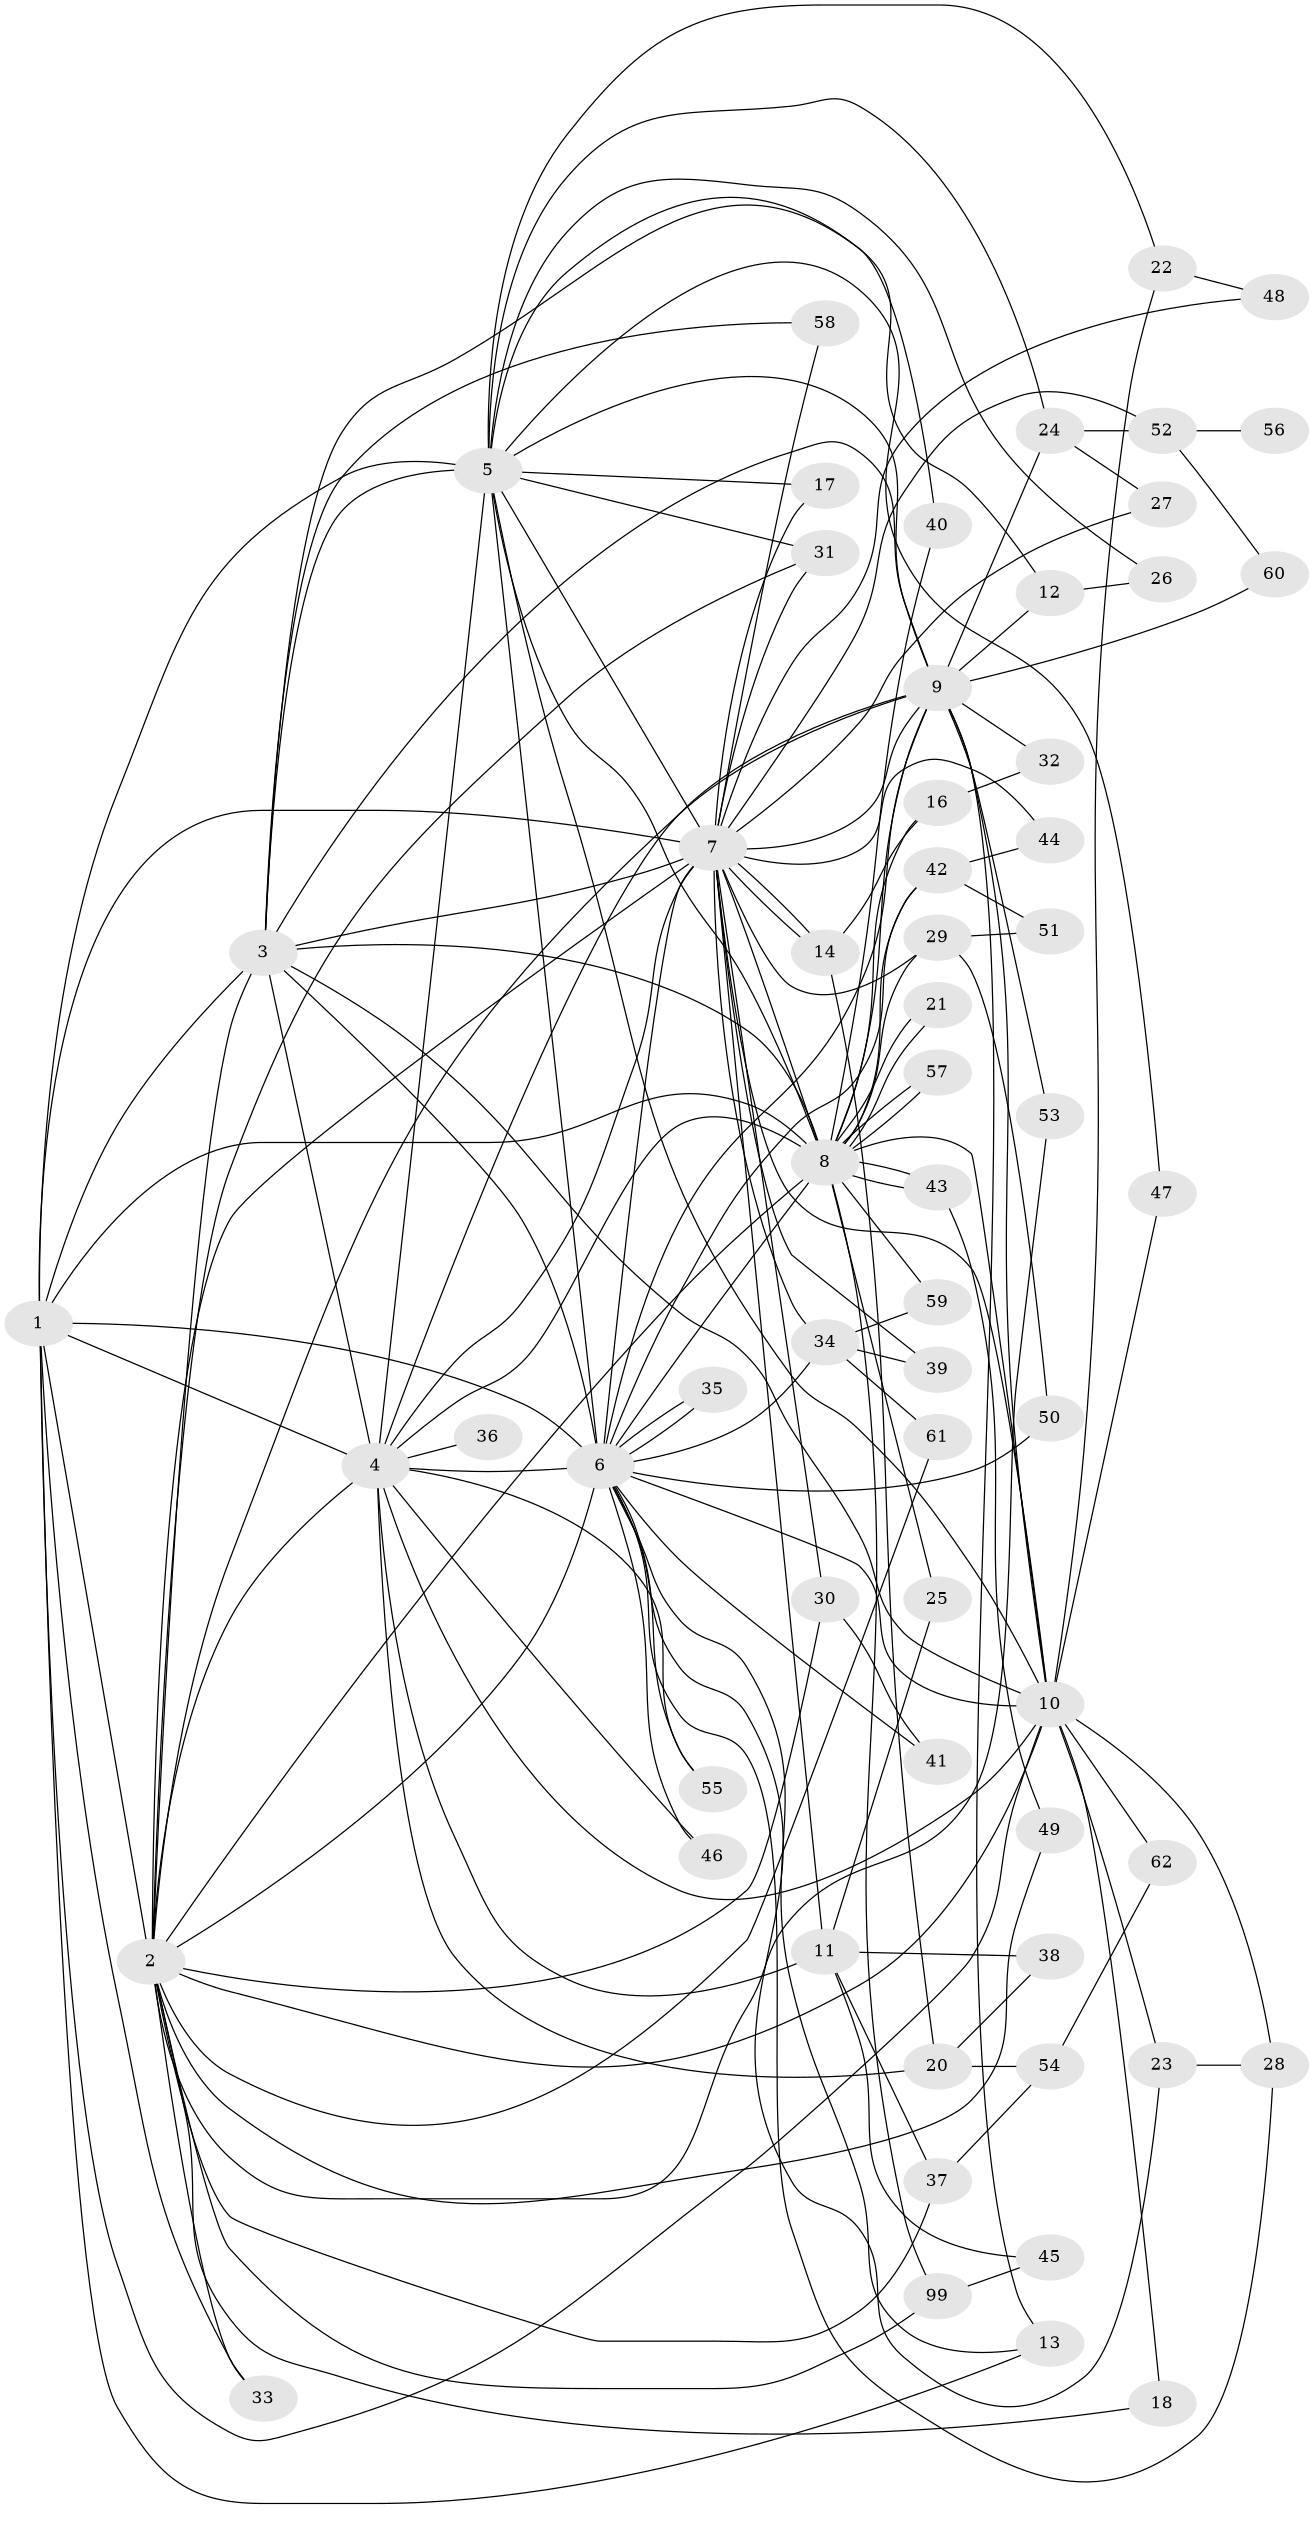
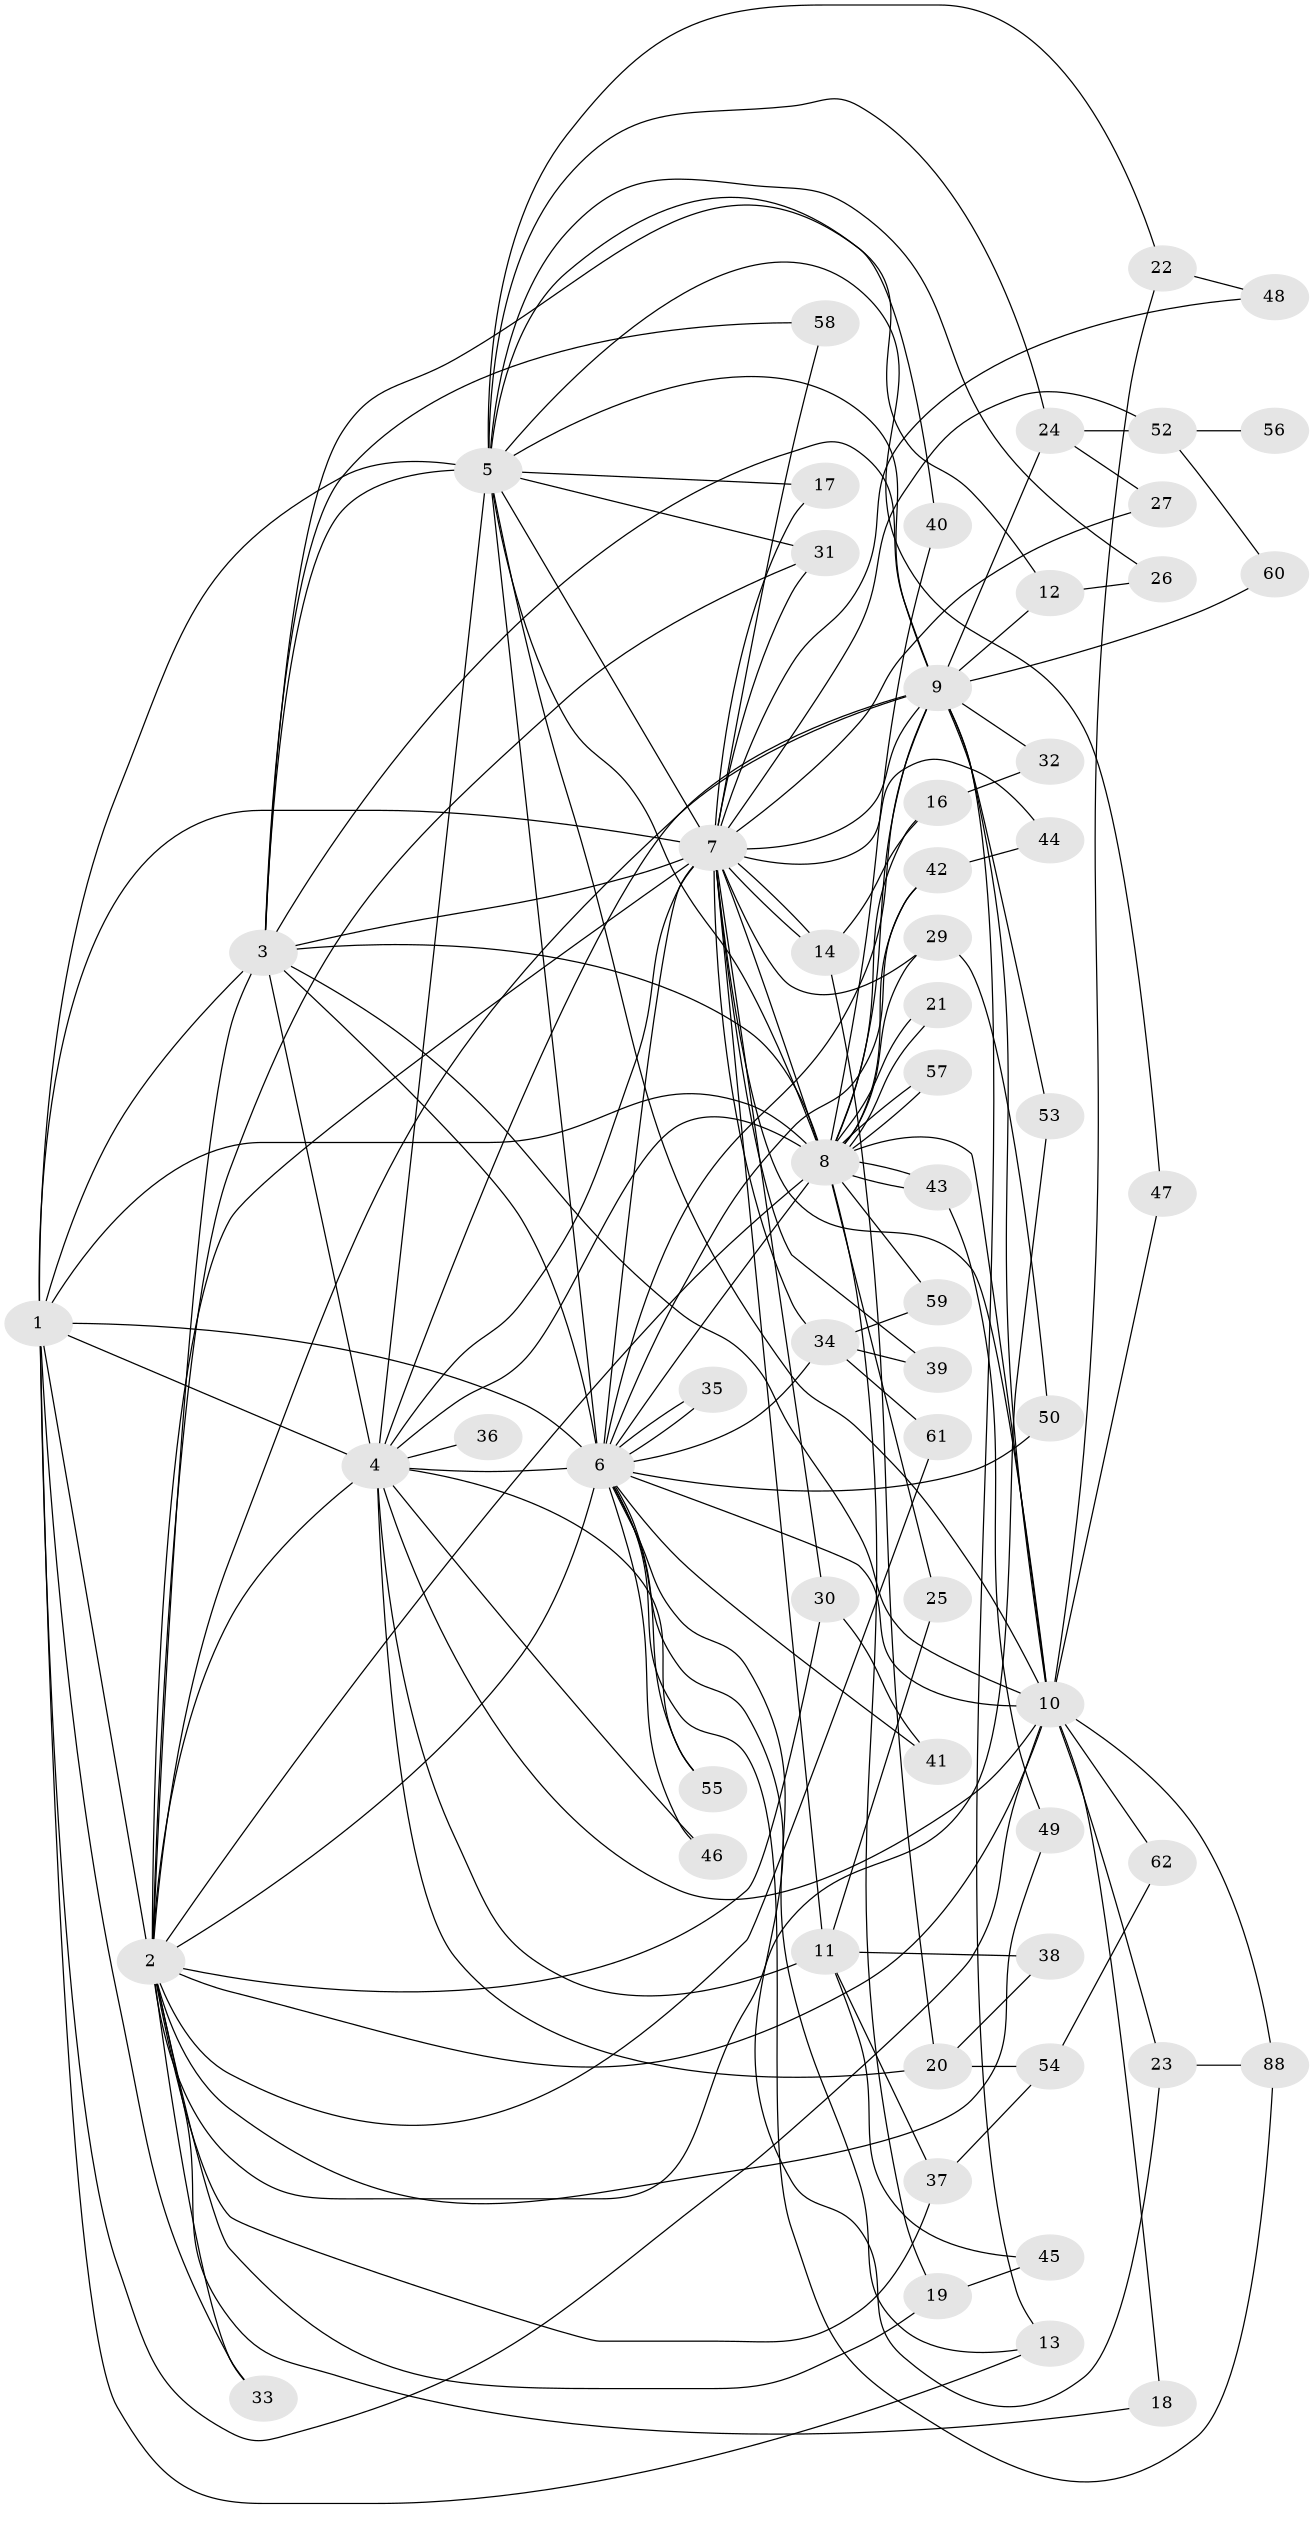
node "51": removed
node "28": label "28" -> "88"
node "99": label "99" -> "19"
